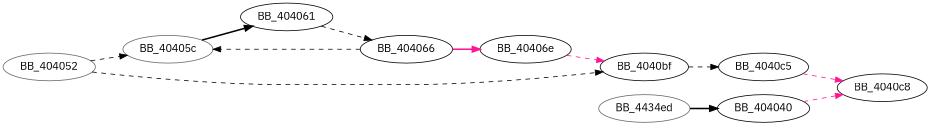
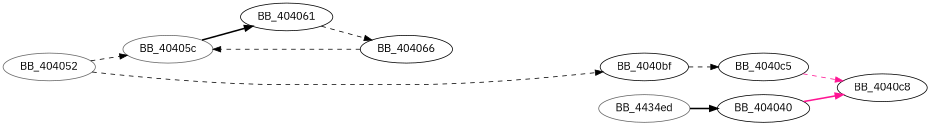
node "BB_40406e": removed
edge "BB_404040" -> "BB_4040c8": style dashed -> bold
